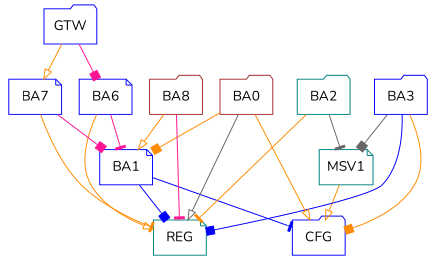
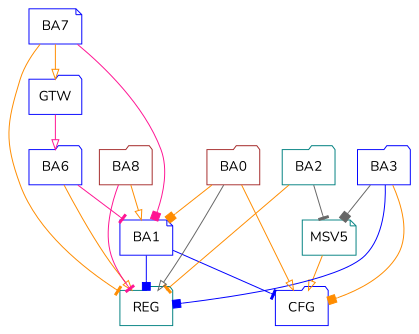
edge "GTW" -> "BA7": reversed
edge "GTW" -> "BA6": arrowhead box -> onormal
node "BA6": shape note -> folder
node "MSV1": label "MSV1" -> "MSV5"
node "REG": shape note -> folder
